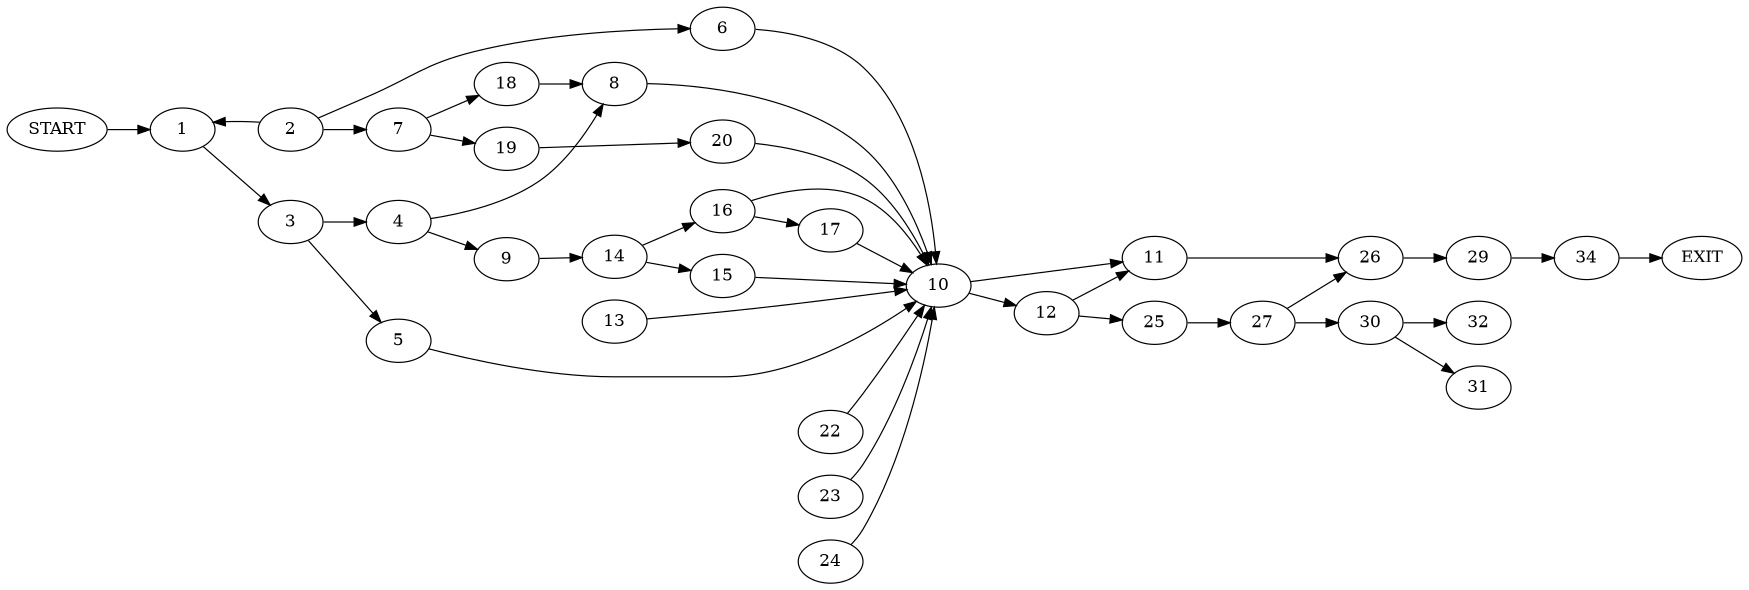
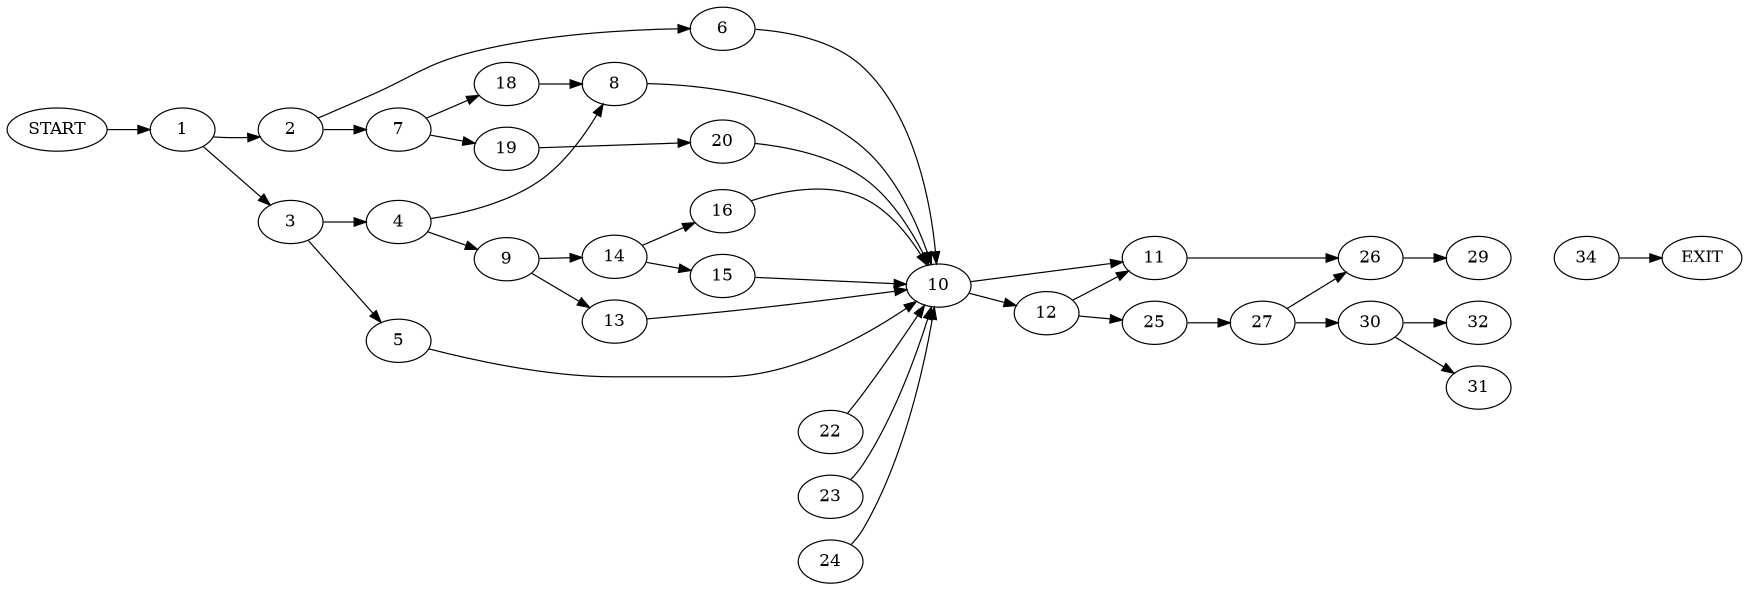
edge "2" -> "1": reversed
node "17": removed
edge "29" -> "34": removed
edge "9" -> "13": added
